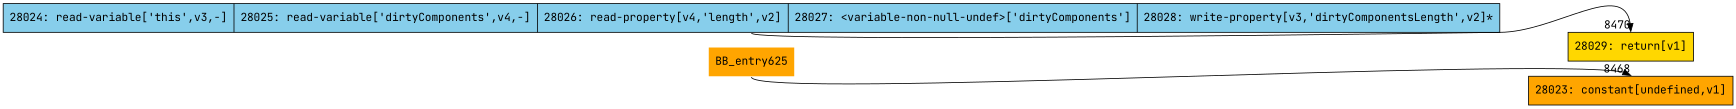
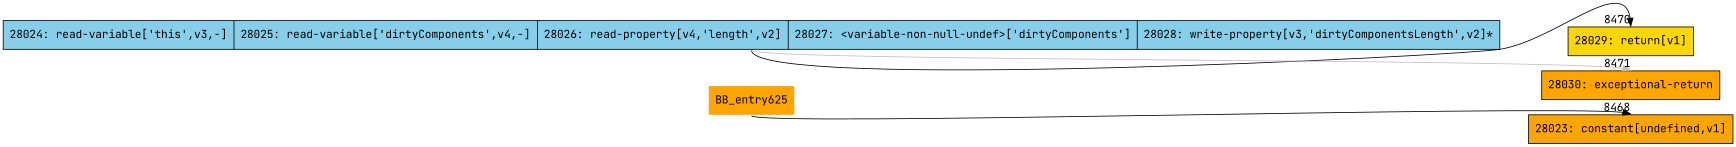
node "28030: exceptional-return": added
